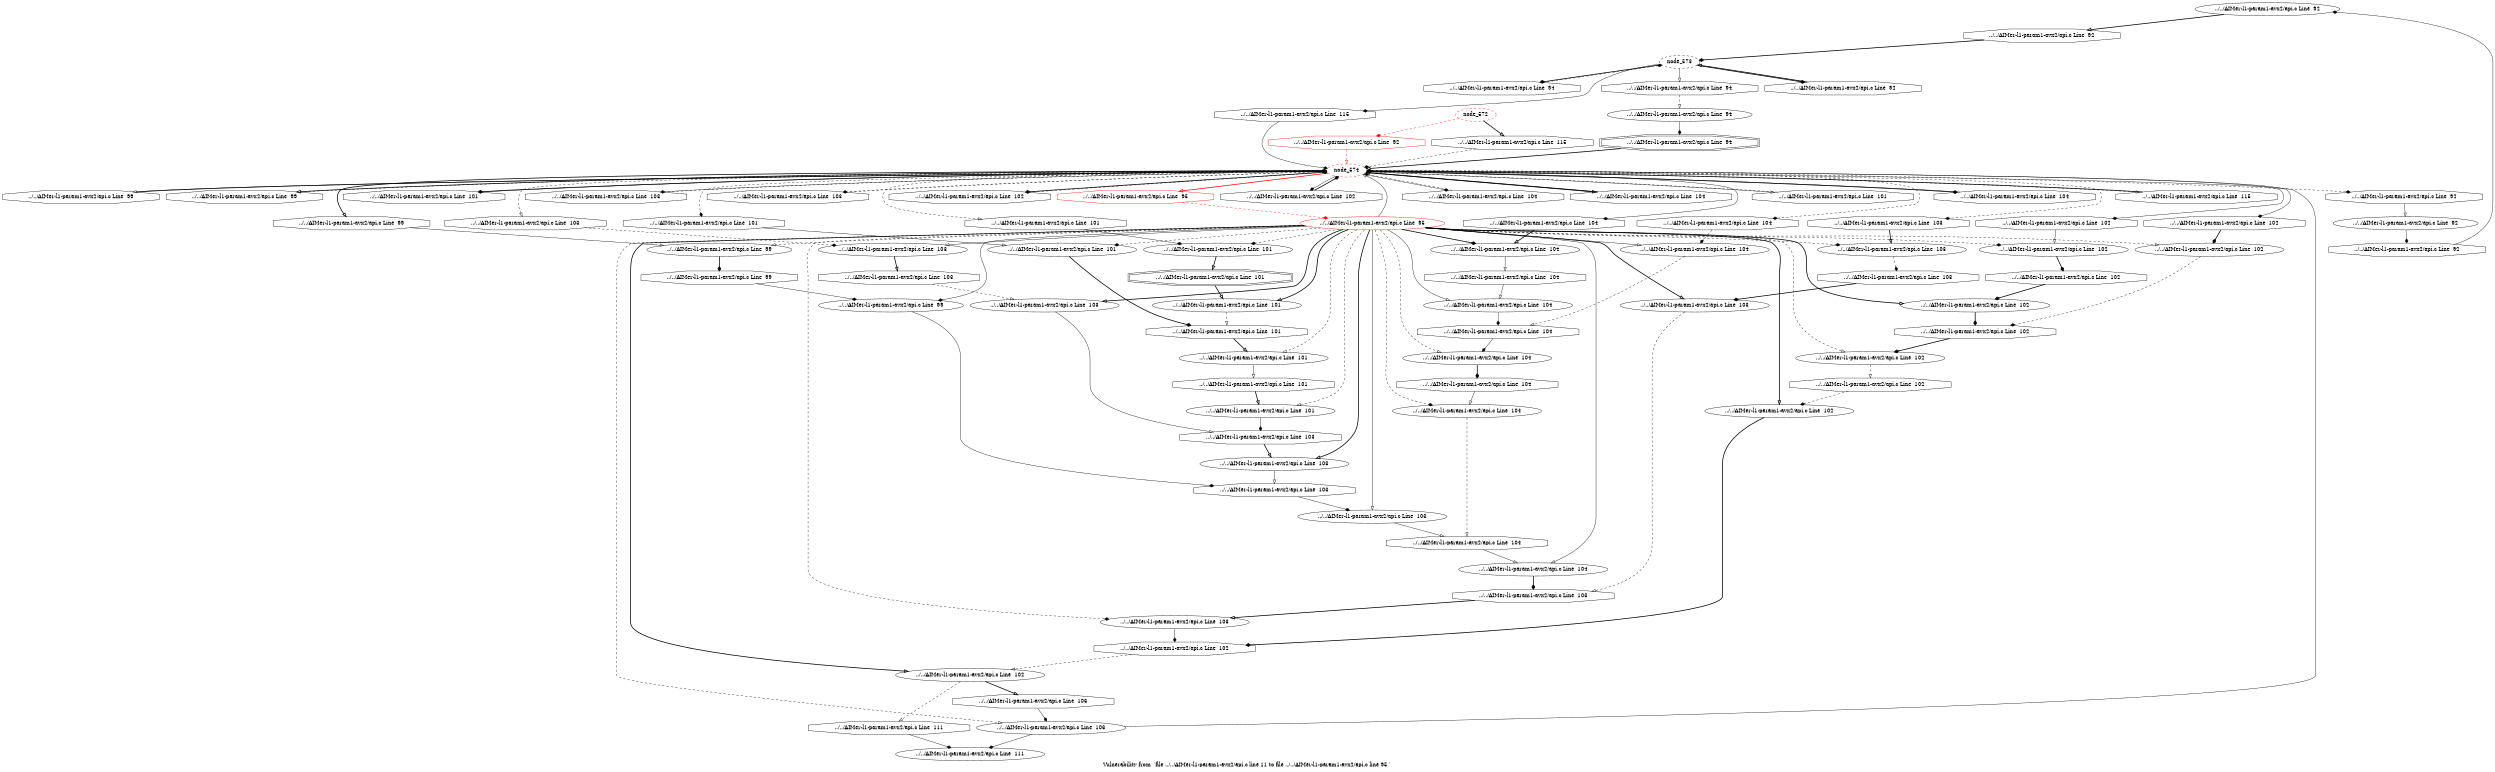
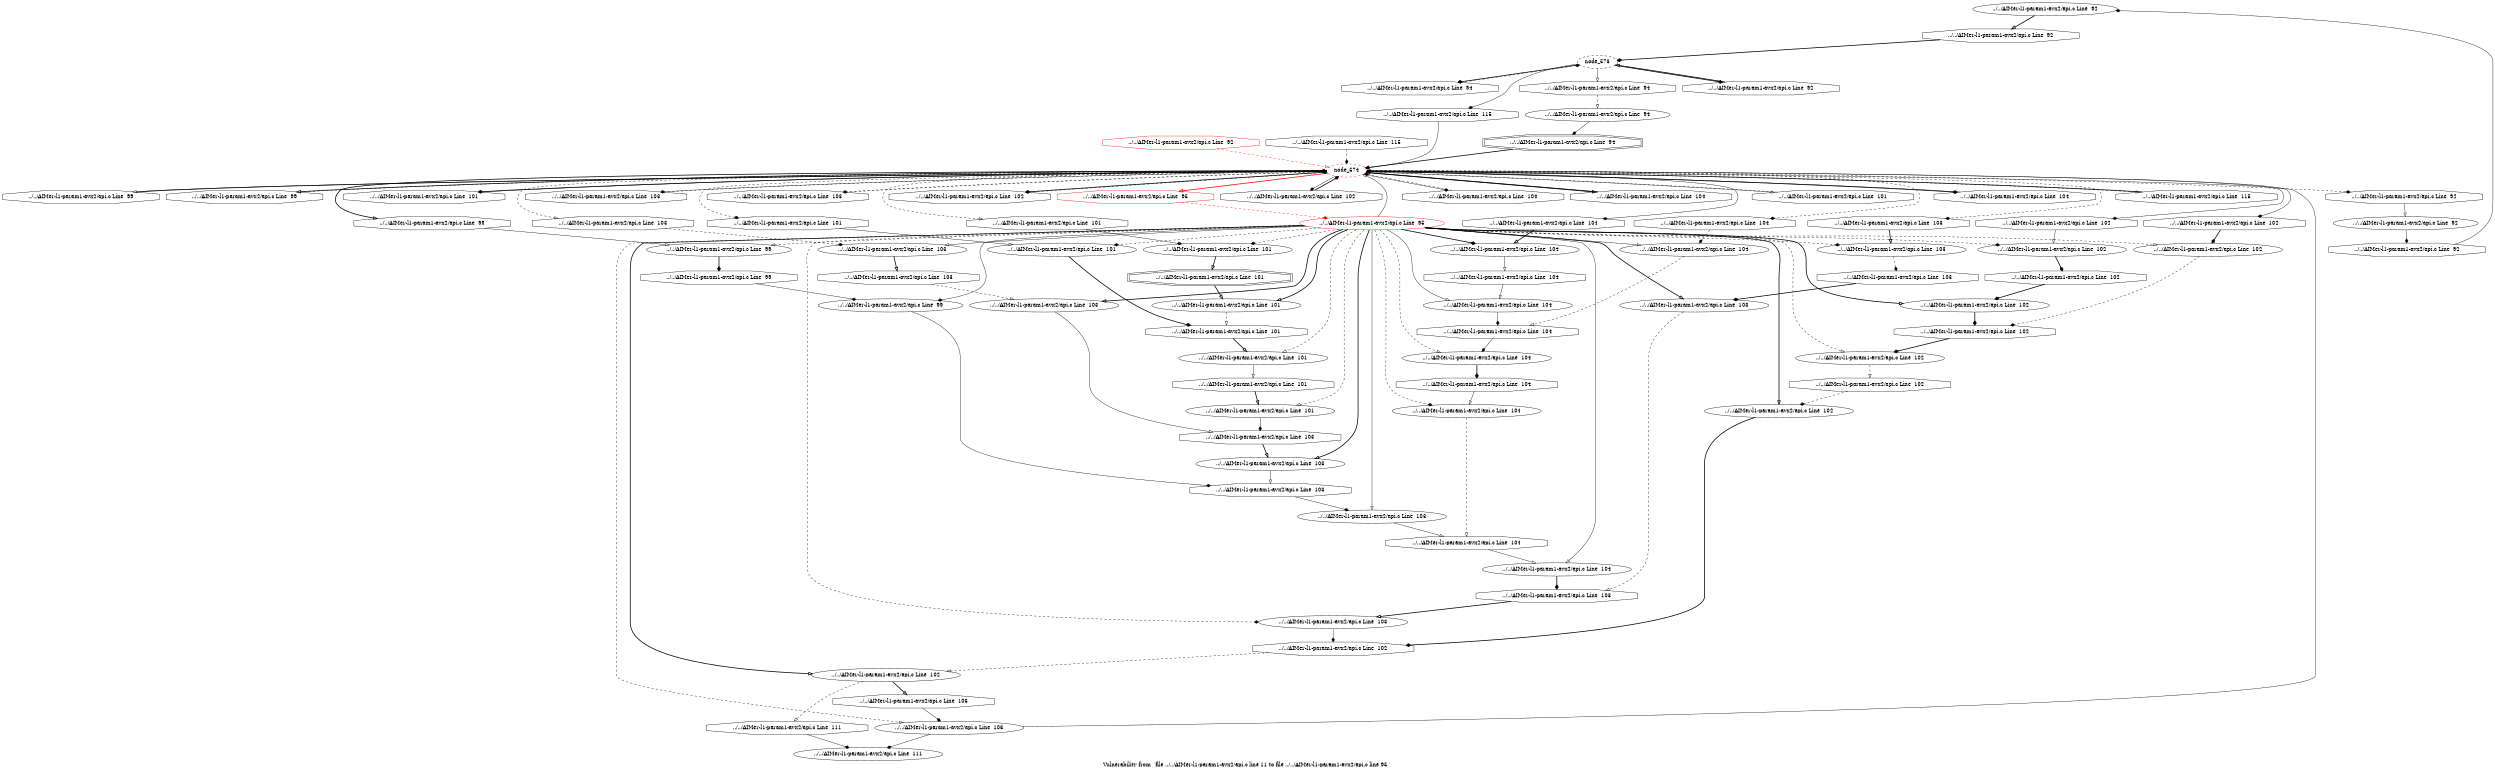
node "node_572": removed
